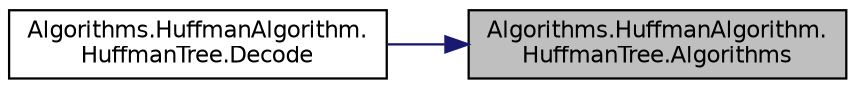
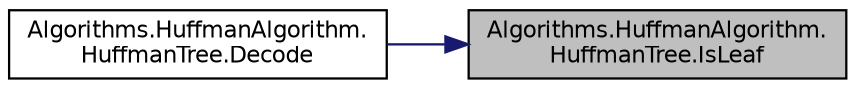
node "Algorithms.HuffmanAlgorithm. HuffmanTree.Algorithms": label "Algorithms.HuffmanAlgorithm. HuffmanTree.Algorithms" -> "Algorithms.HuffmanAlgorithm. HuffmanTree.IsLeaf"
